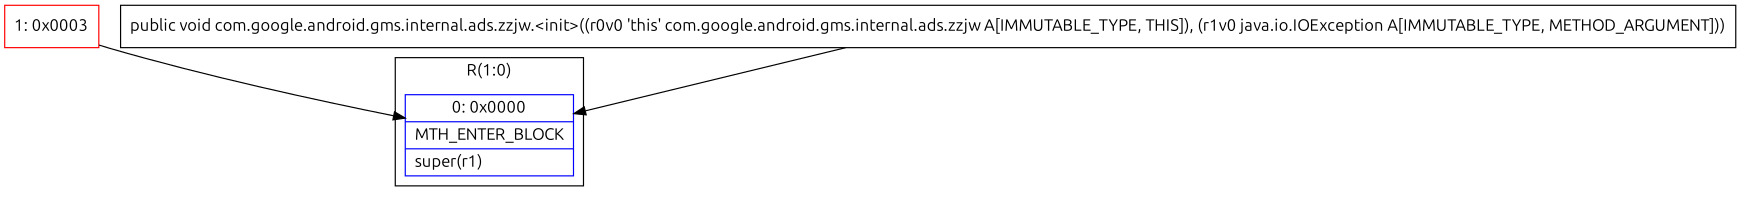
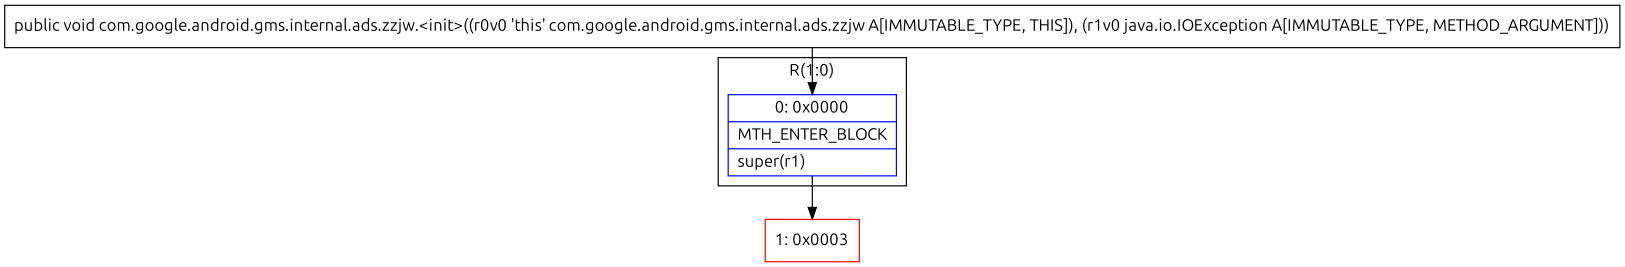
edge "1: 0x0003" -> "0: 0x0000": reversed
